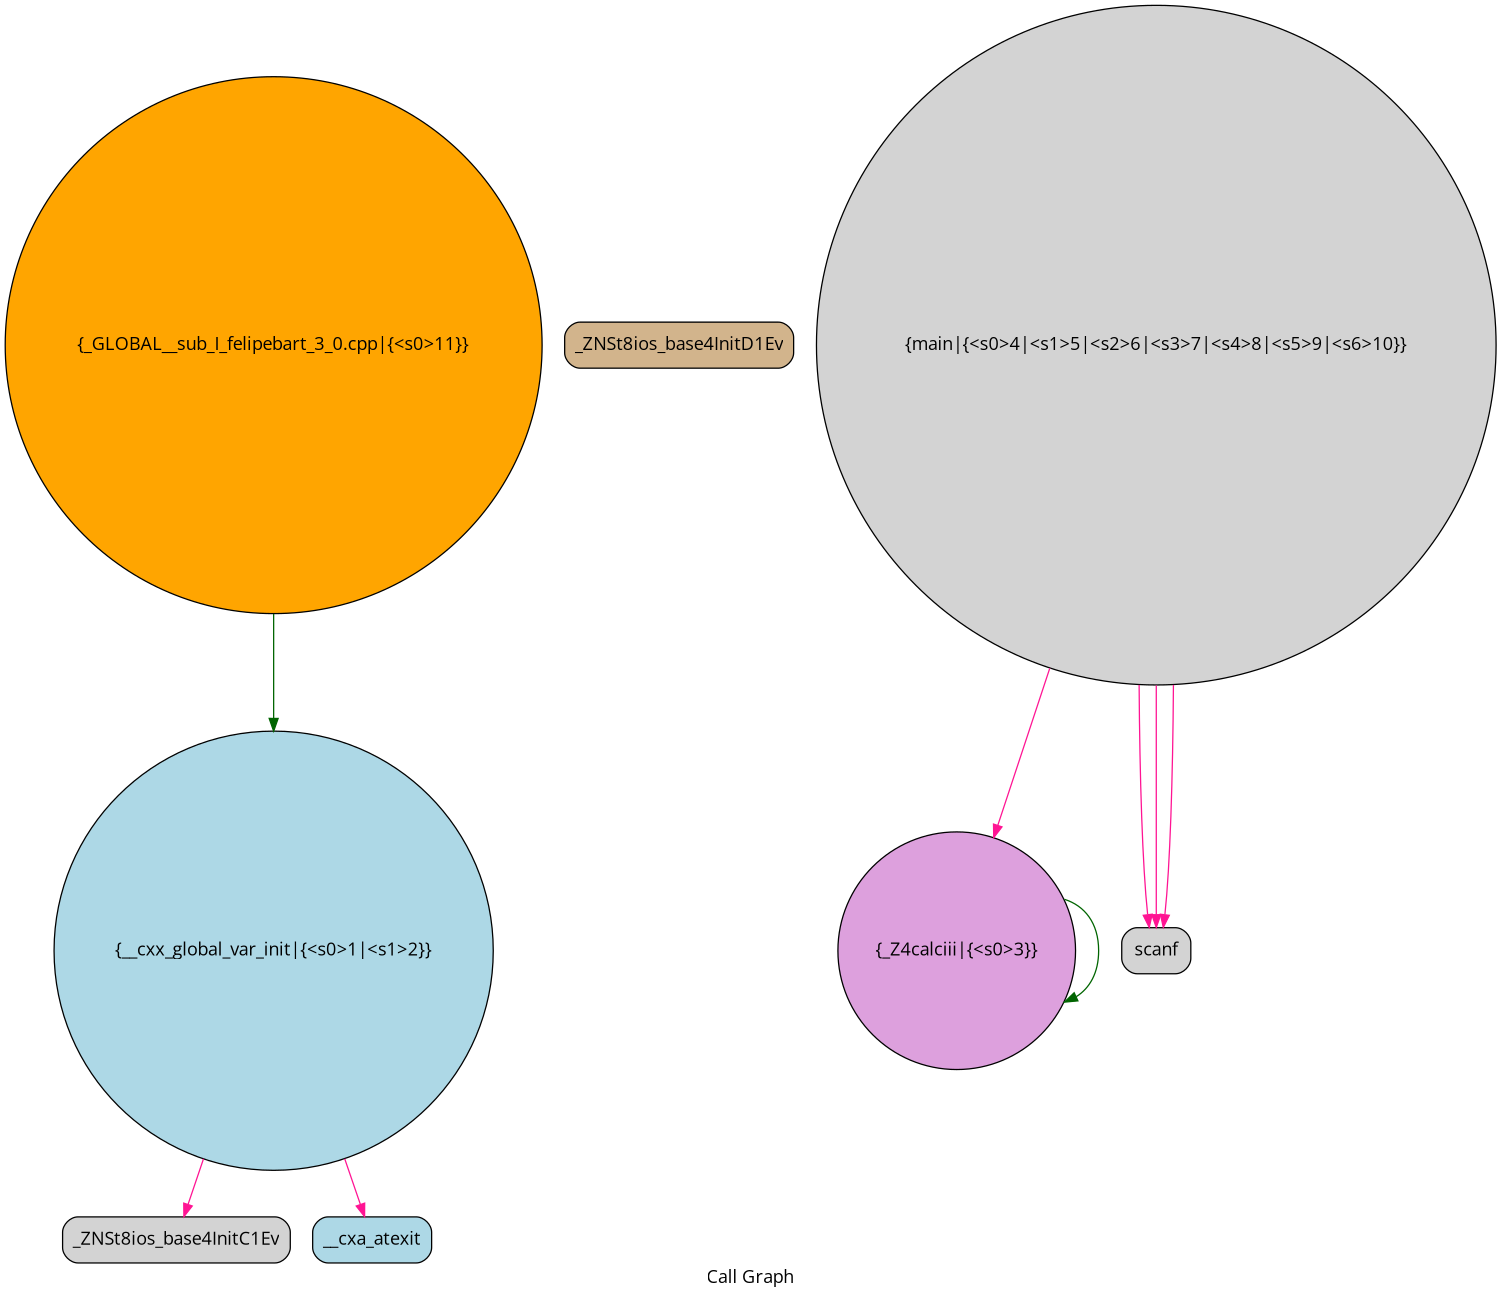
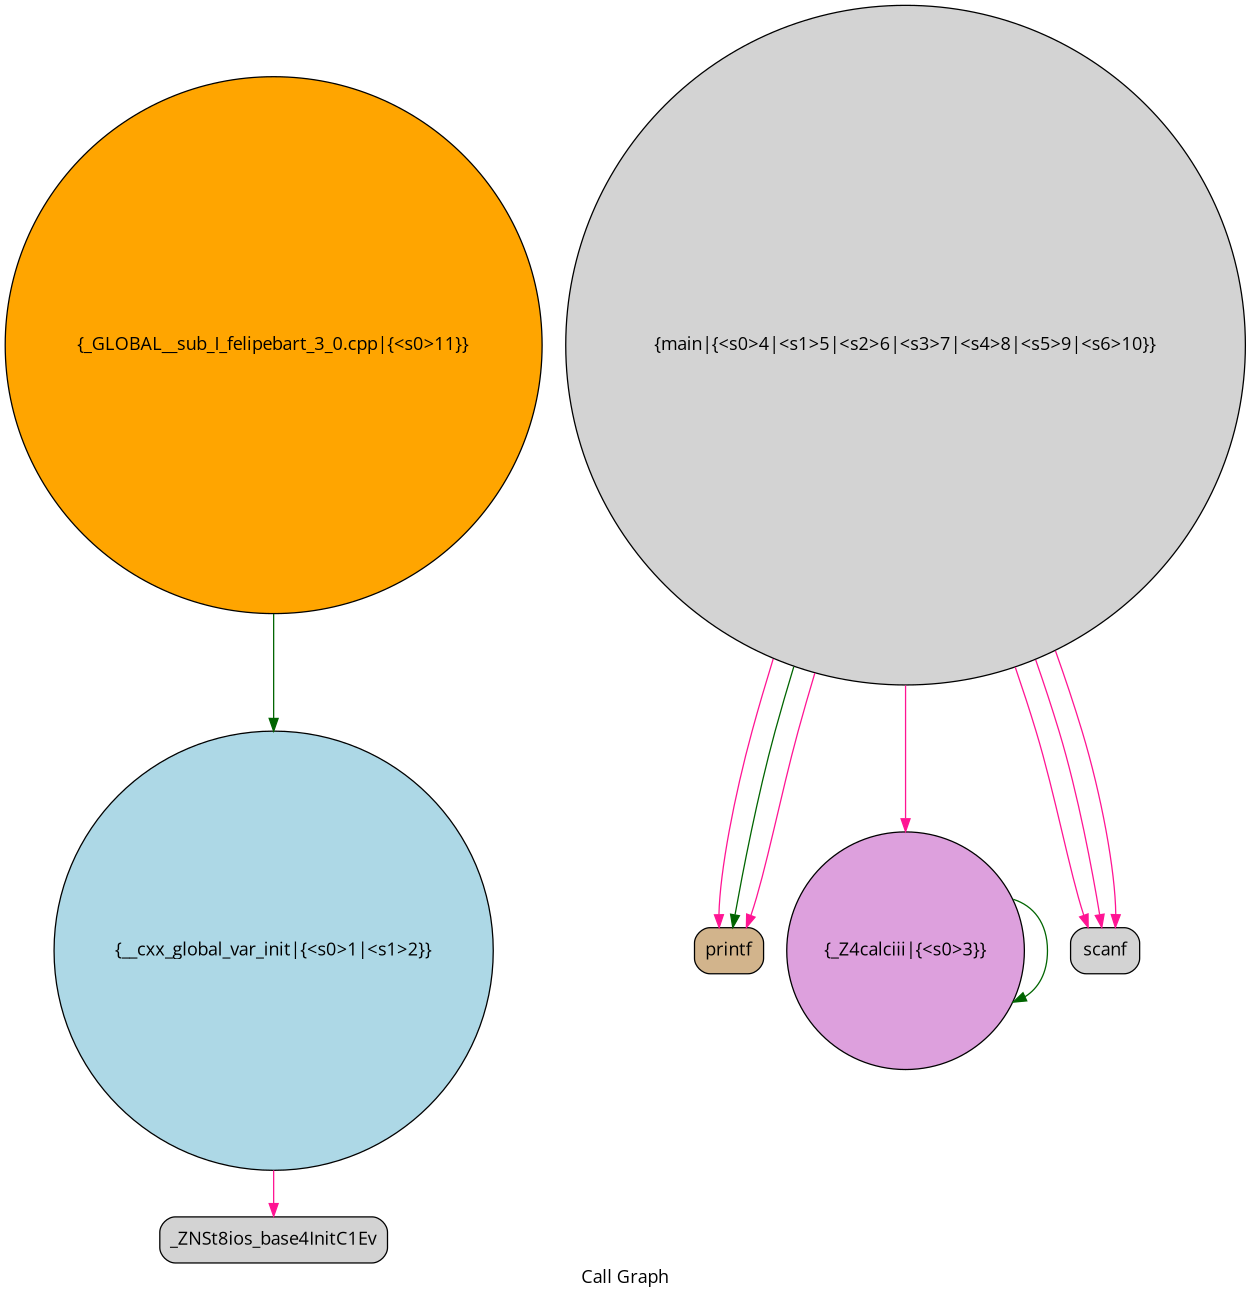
node "_ZNSt8ios_base4InitD1Ev": removed
node "printf": added
node "__cxa_atexit": removed
